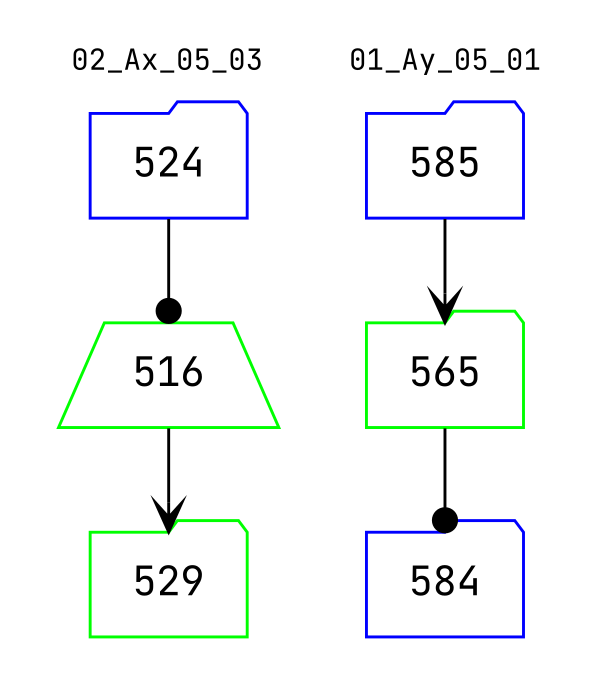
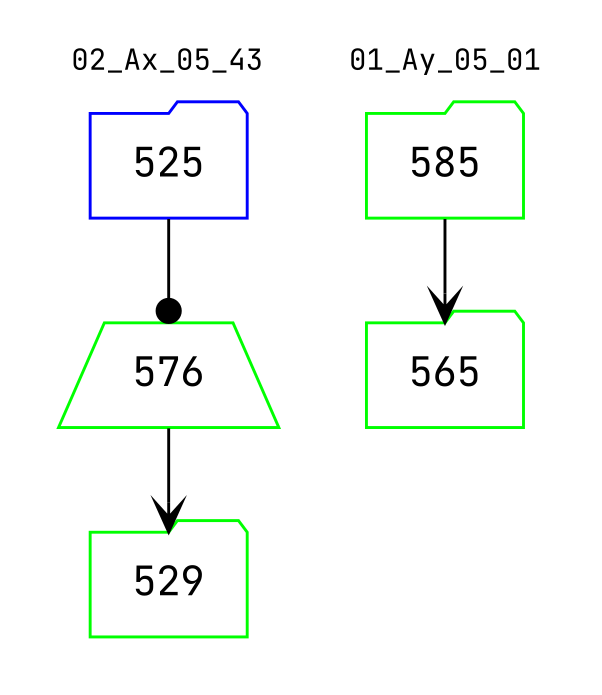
cluster "02_Ax_05_03": label "02_Ax_05_03" -> "02_Ax_05_43"
node "524": label "524" -> "525"
node "585": color blue -> green
node "516": label "516" -> "576"
node "584": removed
